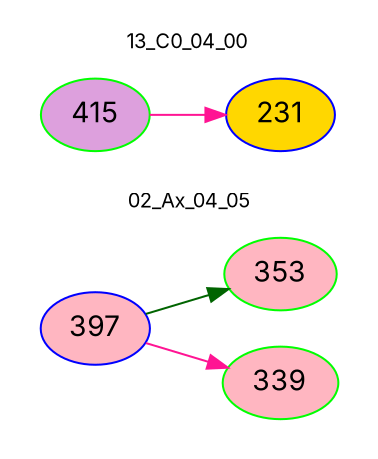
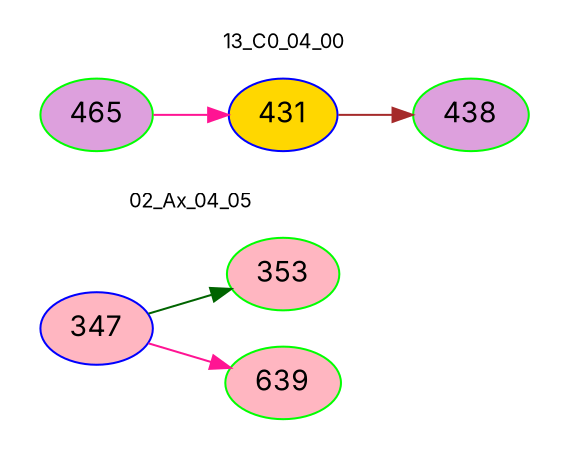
node "415": label "415" -> "465"
node "231": label "231" -> "431"
node "438": added
node "397": label "397" -> "347"
node "339": label "339" -> "639"
